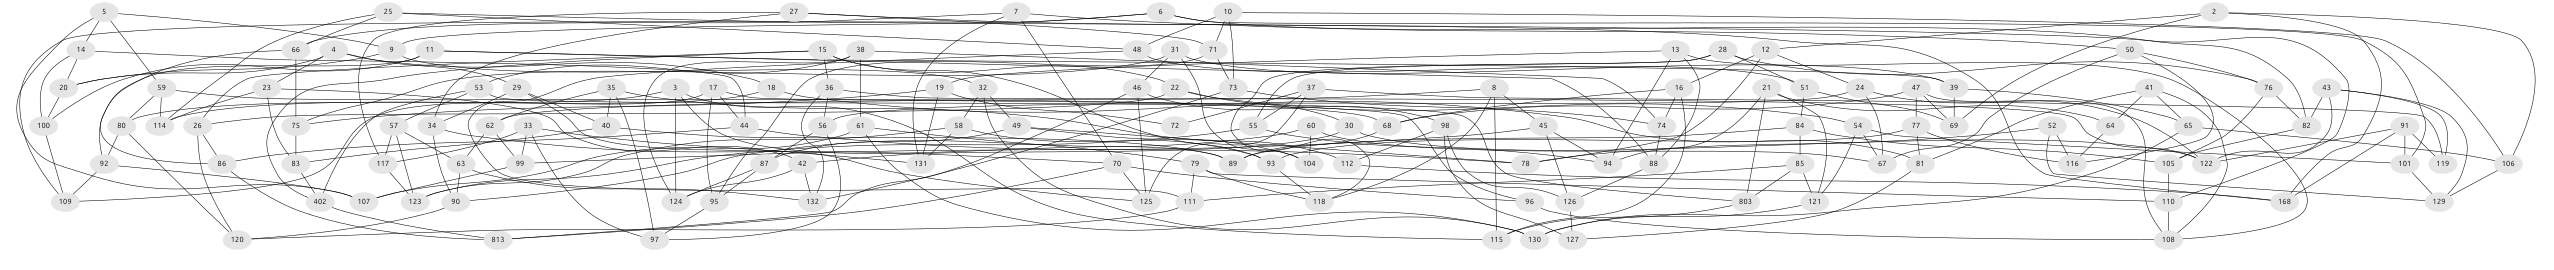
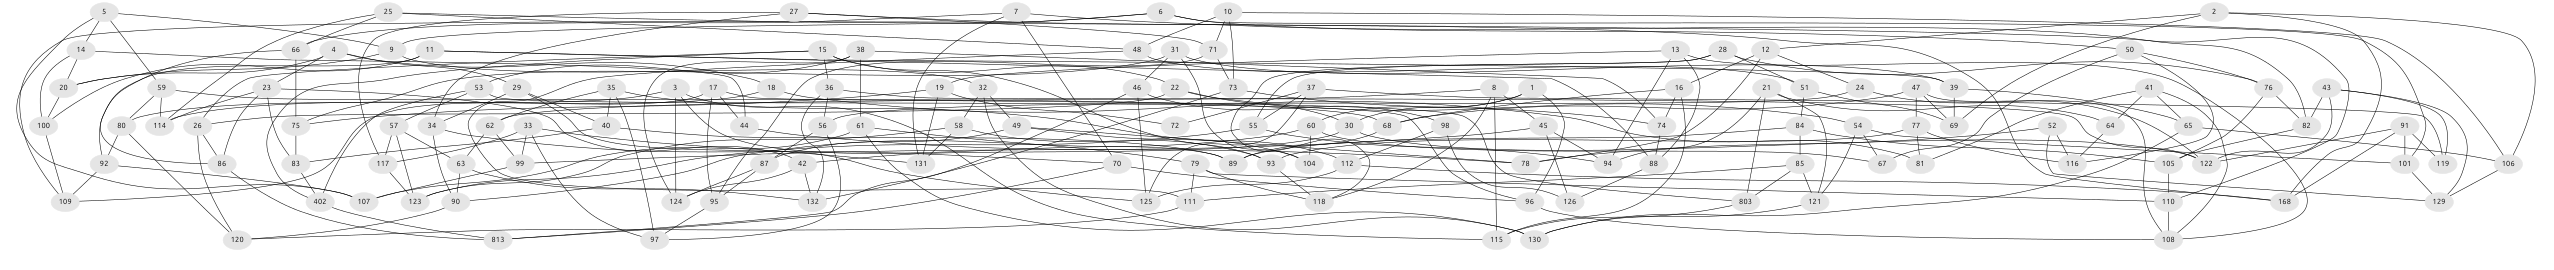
node "1": added
edge "24" -- "67": removed
edge "44" -- "86": now "23" -- "86"
edge "70" -- "125": now "112" -- "125"
node "127": removed
